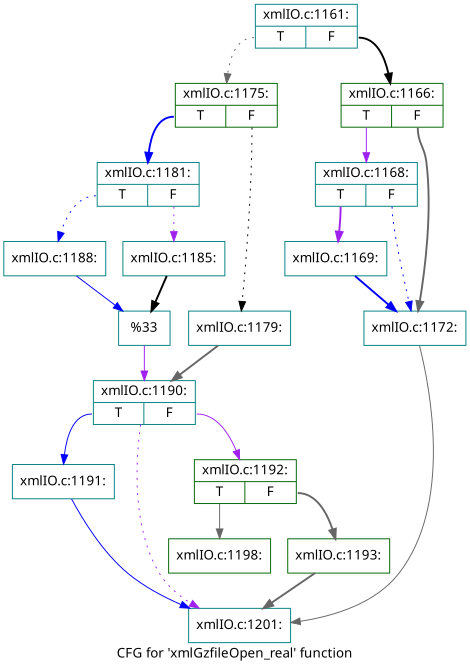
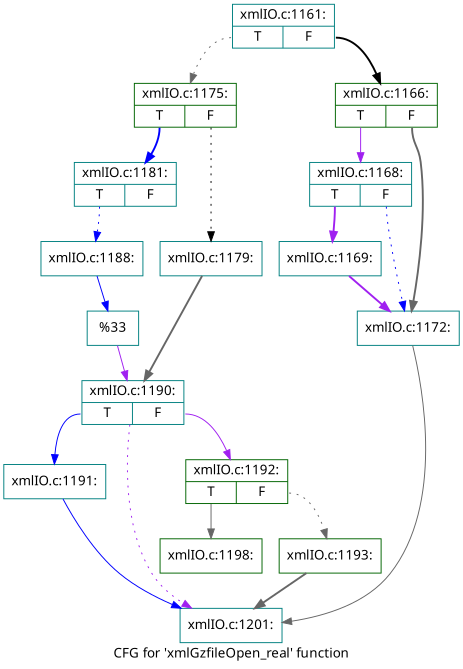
node "xmlIO.c:1185:": removed
edge "xmlIO.c:1169:" -> "xmlIO.c:1172:": color blue -> purple
edge "xmlIO.c:1192:" -> "xmlIO.c:1193:": style bold -> dotted
